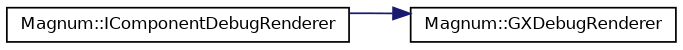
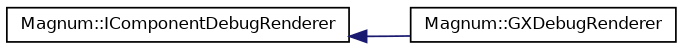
edge "Magnum::IComponentDebugRenderer" -> "Magnum::GXDebugRenderer": reversed
